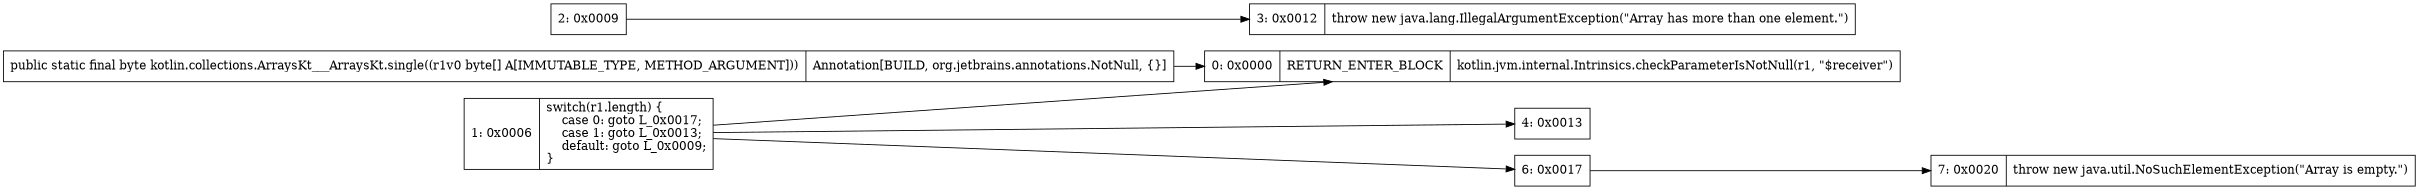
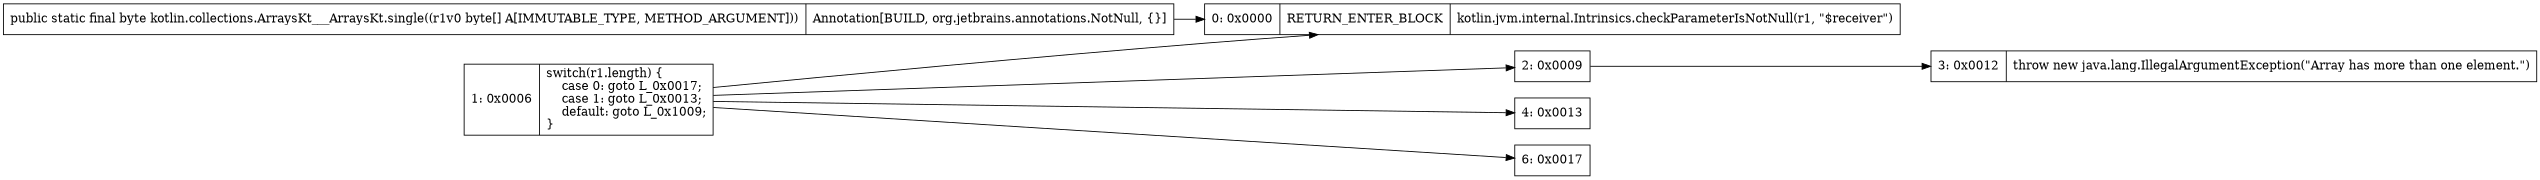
edge "1: 0x0006" -> "2: 0x0009": added
node "1: 0x0006": text "default: goto L_0x0009;" -> "default: goto L_0x1009;"
node "7: 0x0020": removed
